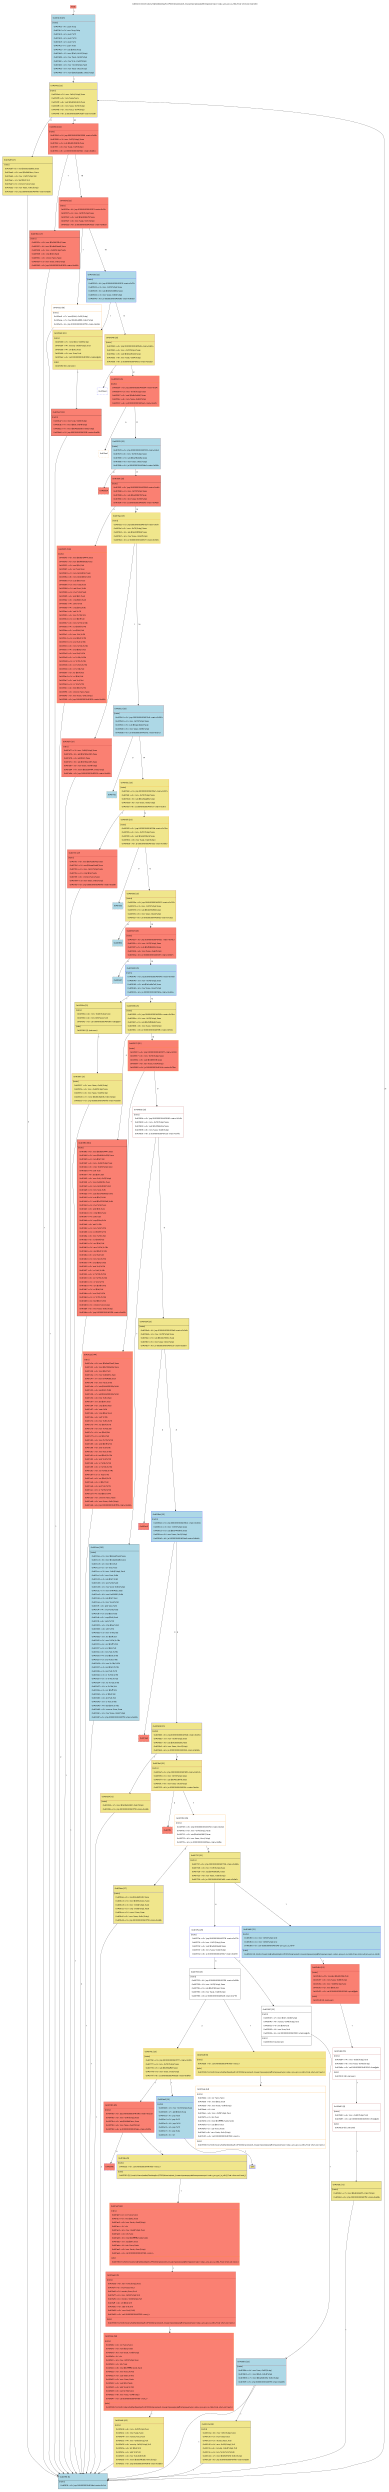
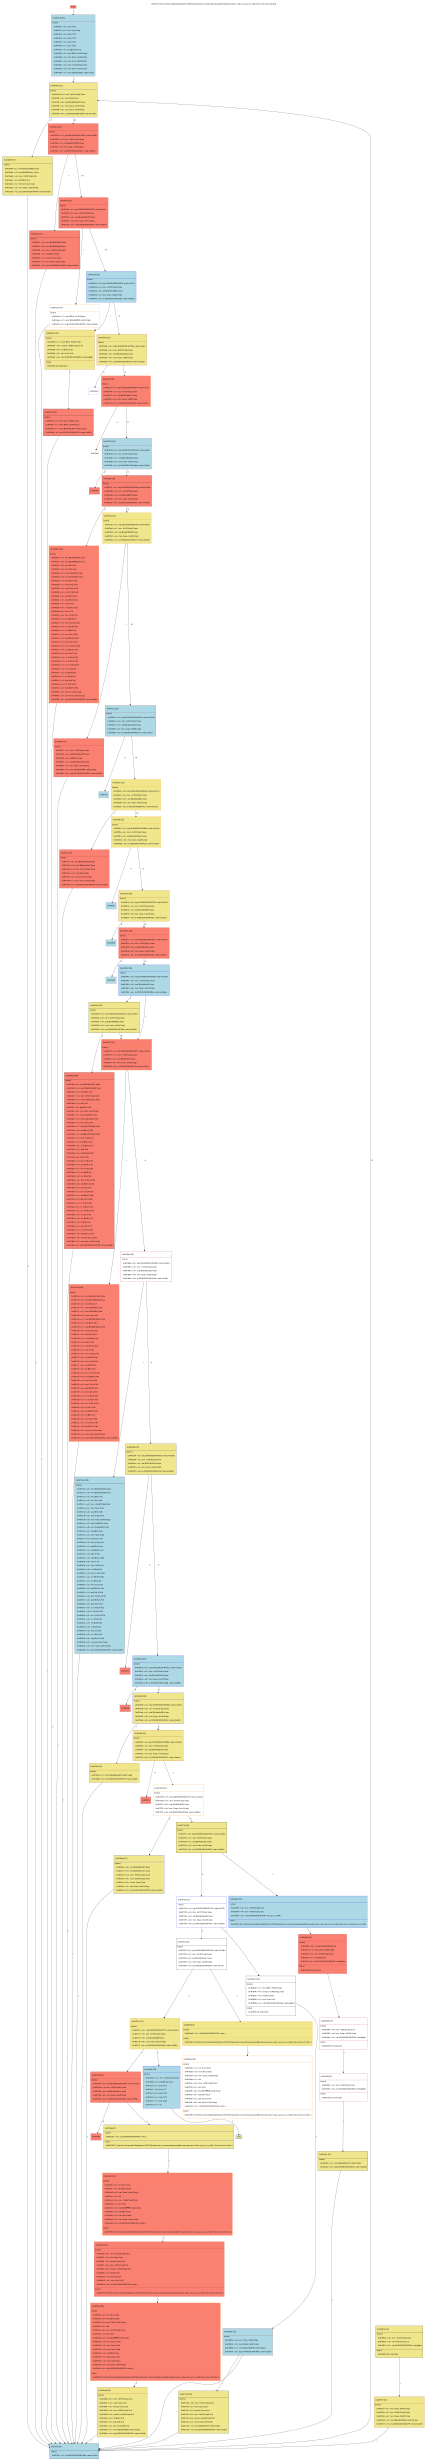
edge "0x401640 [25]" -> "0x40190a [13]": now "0x401640 [25]" -> "0x401672 [25]"
